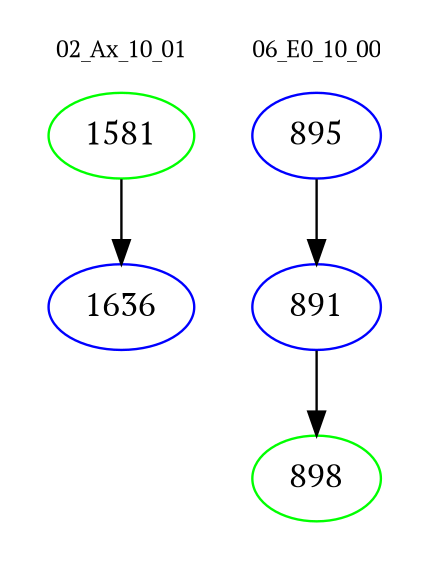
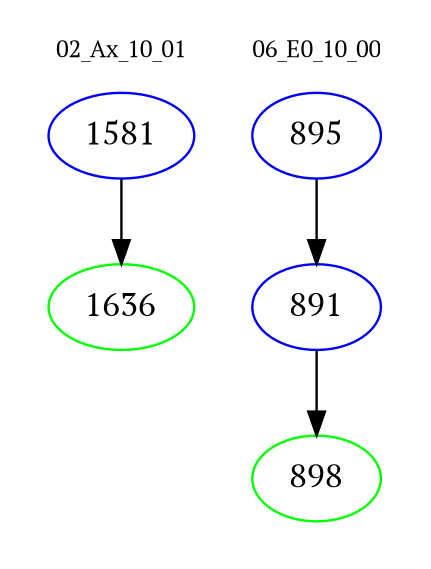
node "1581": color green -> blue
node "1636": color blue -> green
